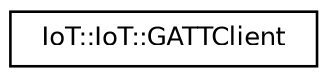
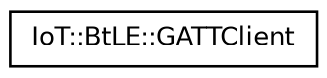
node "IoT::IoT::GATTClient": label "IoT::IoT::GATTClient" -> "IoT::BtLE::GATTClient"
